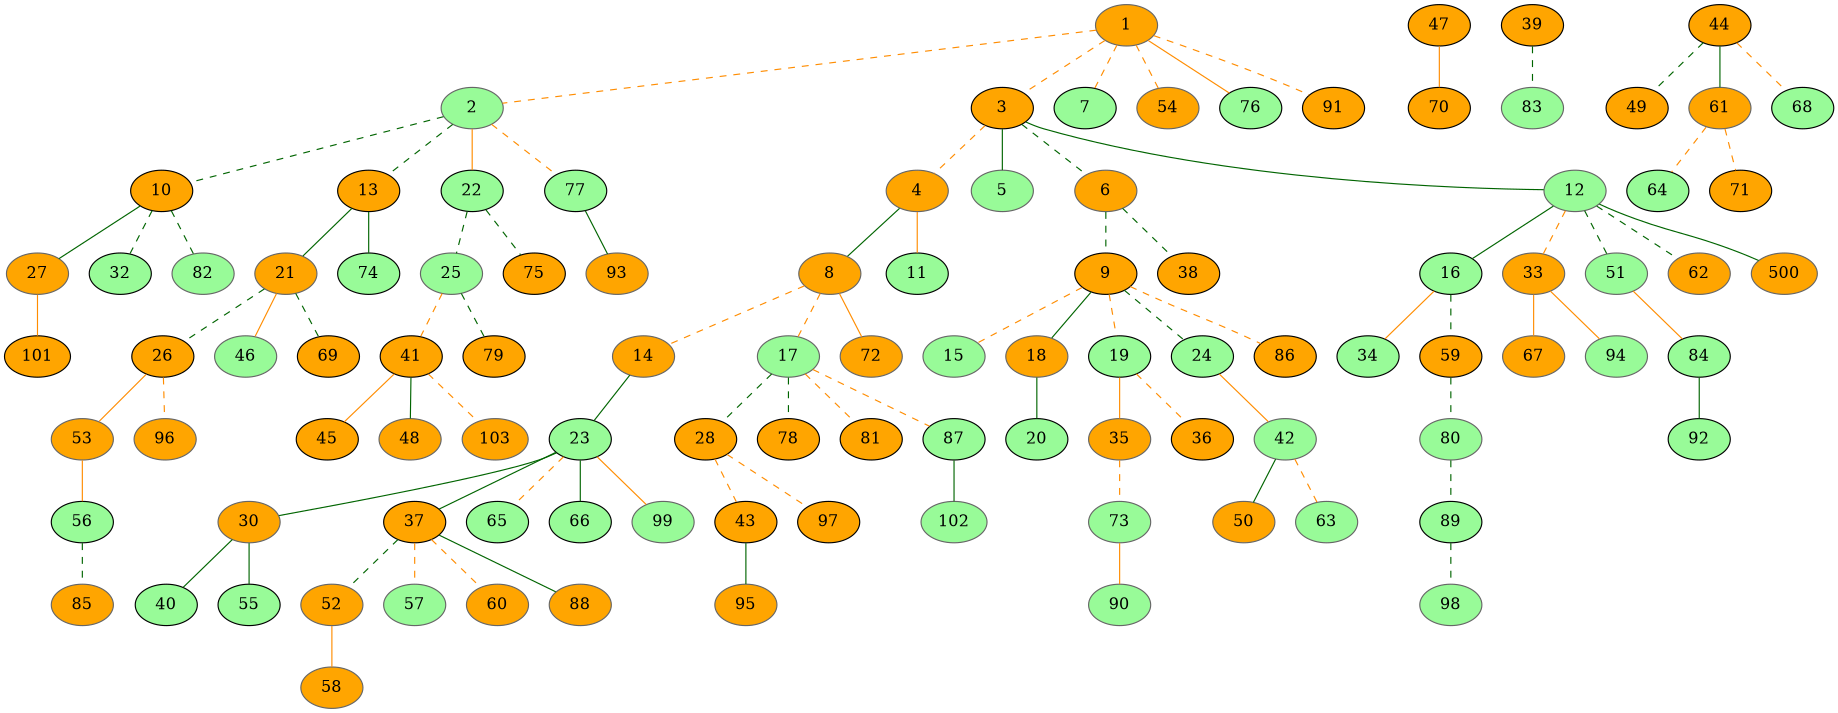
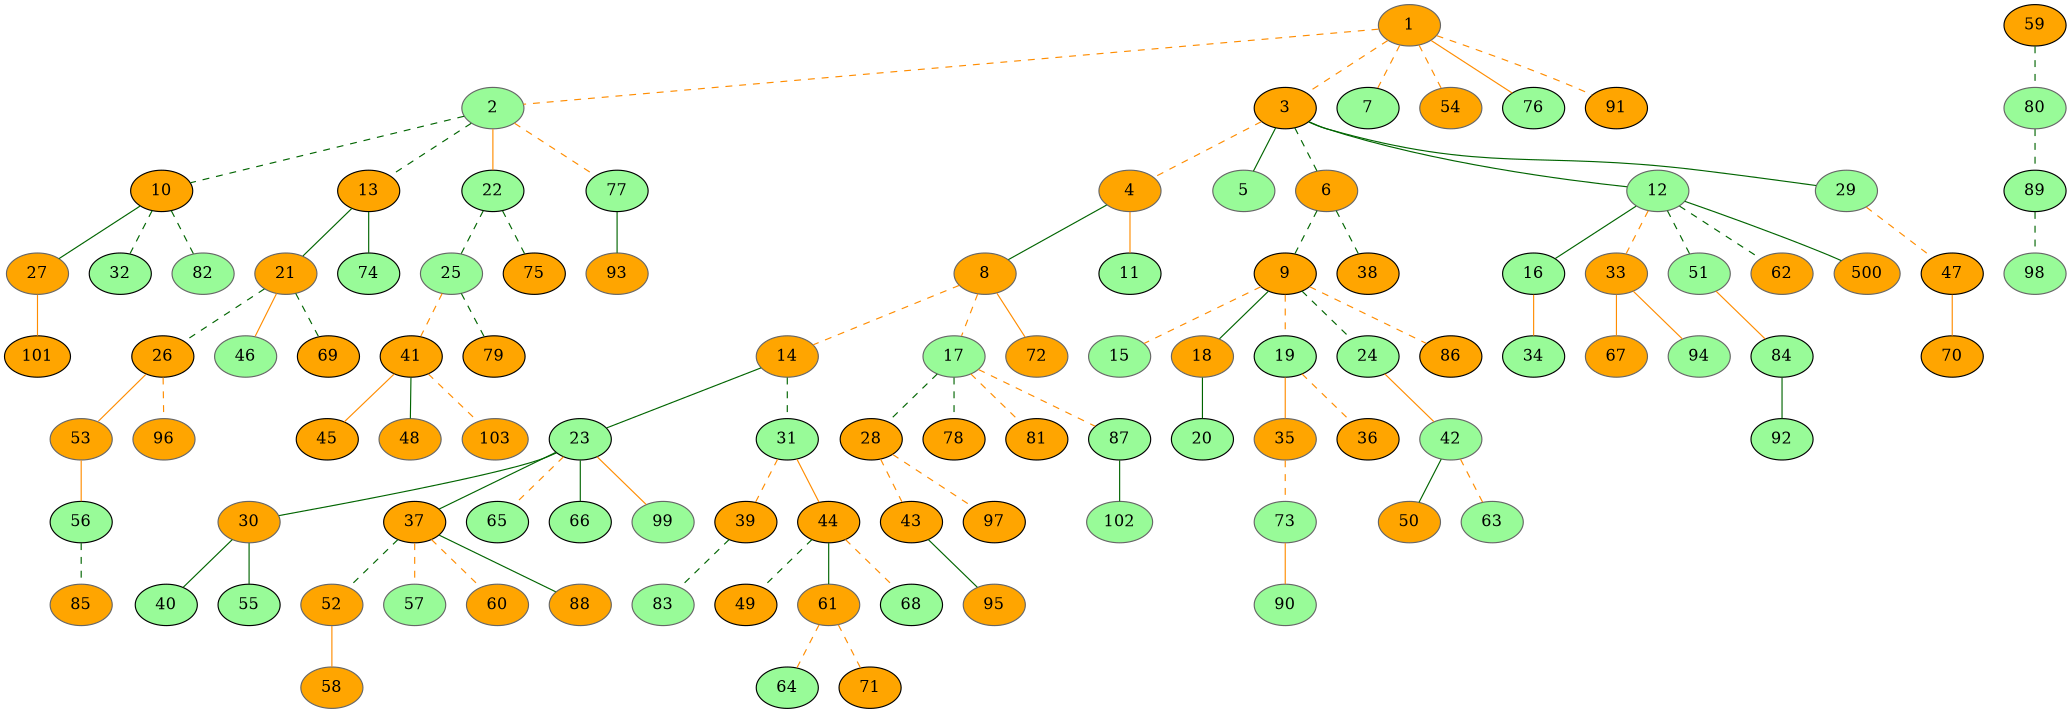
node "29": added
edge "16" -- "59": removed
node "31": added
